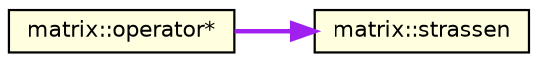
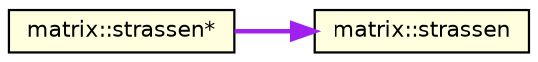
node "matrix::operator*": label "matrix::operator*" -> "matrix::strassen*"
